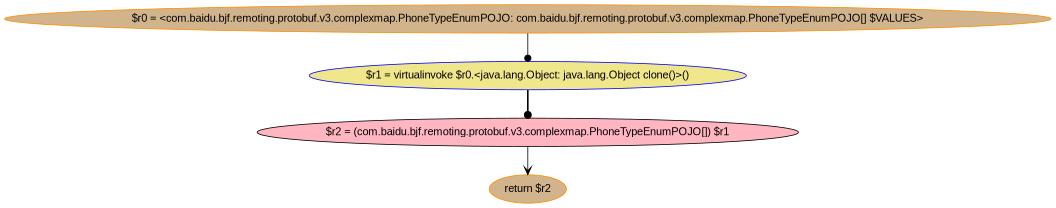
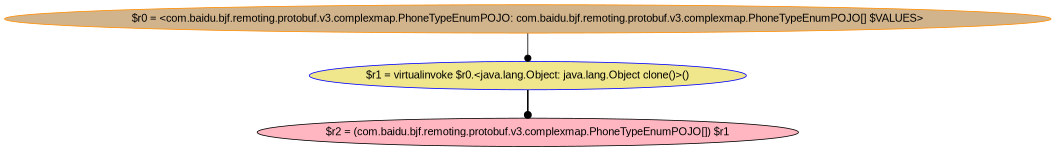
node "return $r2": removed
